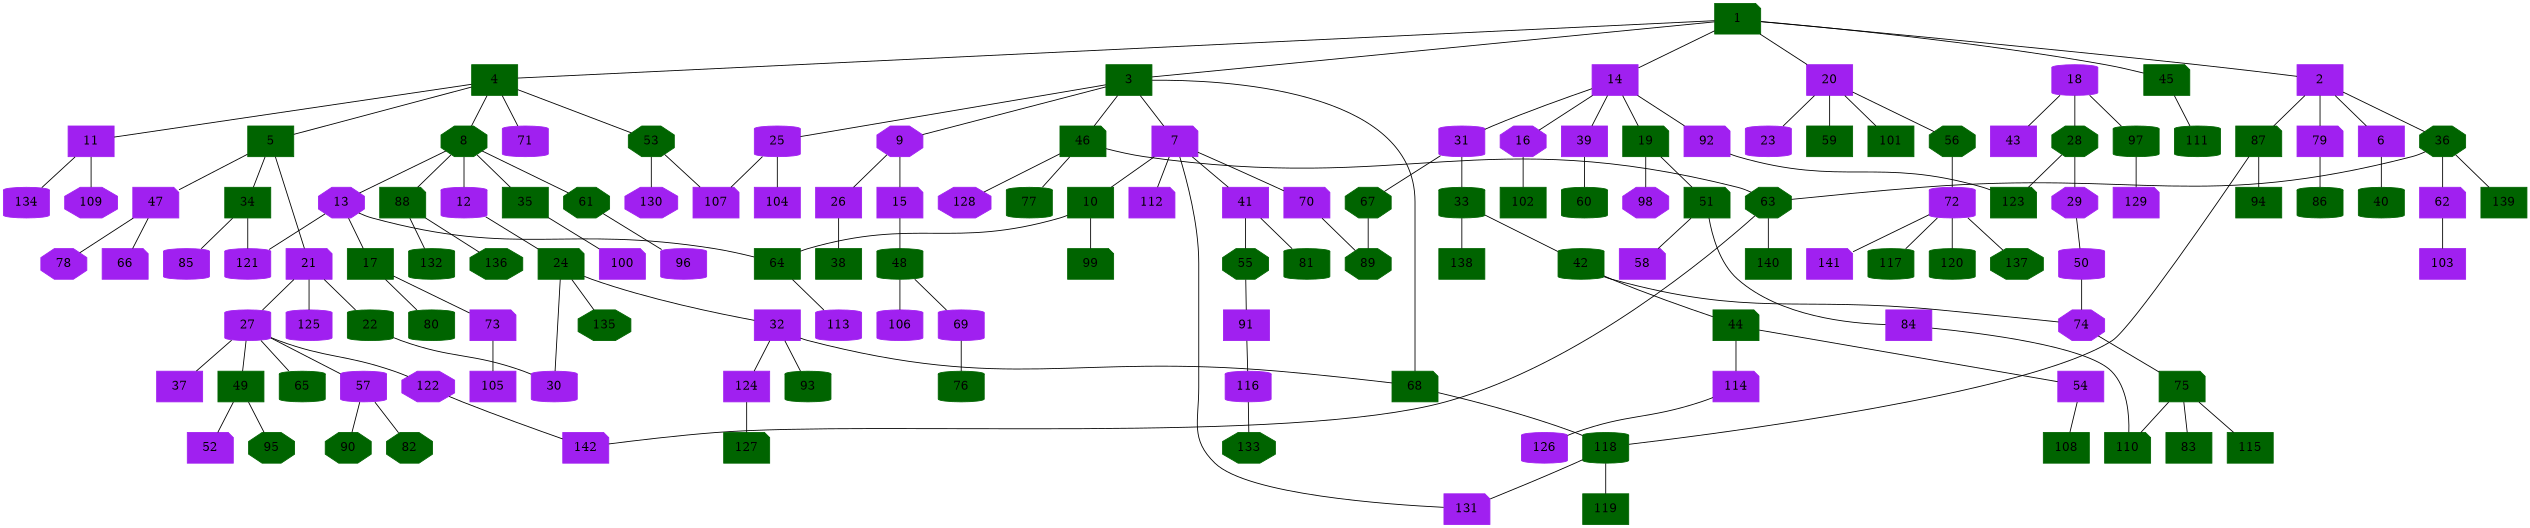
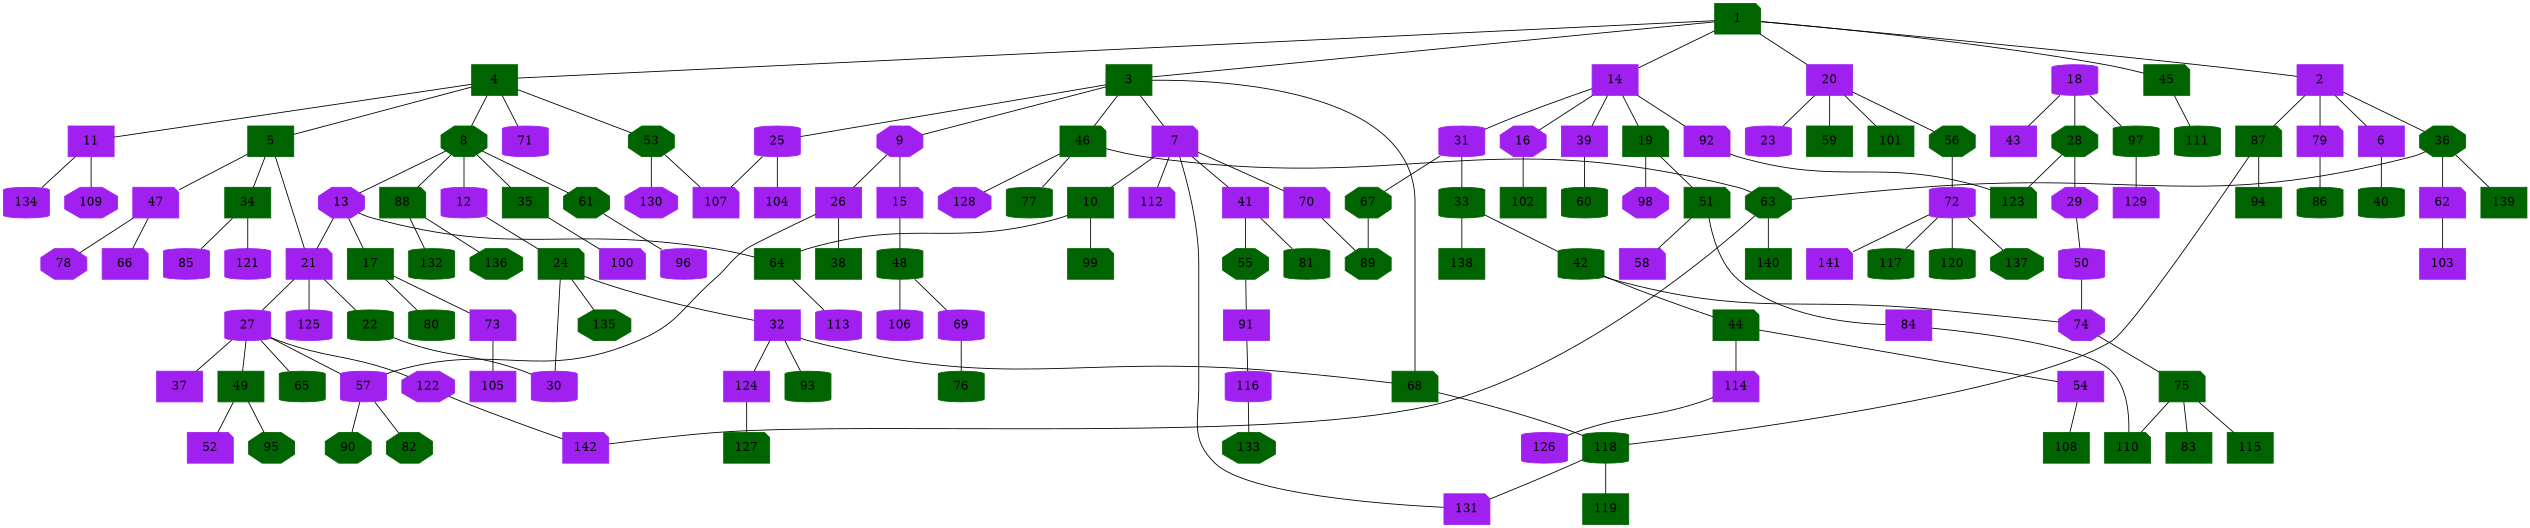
edge "13" -- "121": now "13" -- "21"
edge "26" -- "57": added
